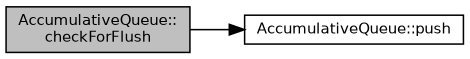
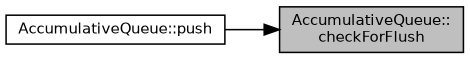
edge "AccumulativeQueue:: checkForFlush" -> "AccumulativeQueue::push": reversed
